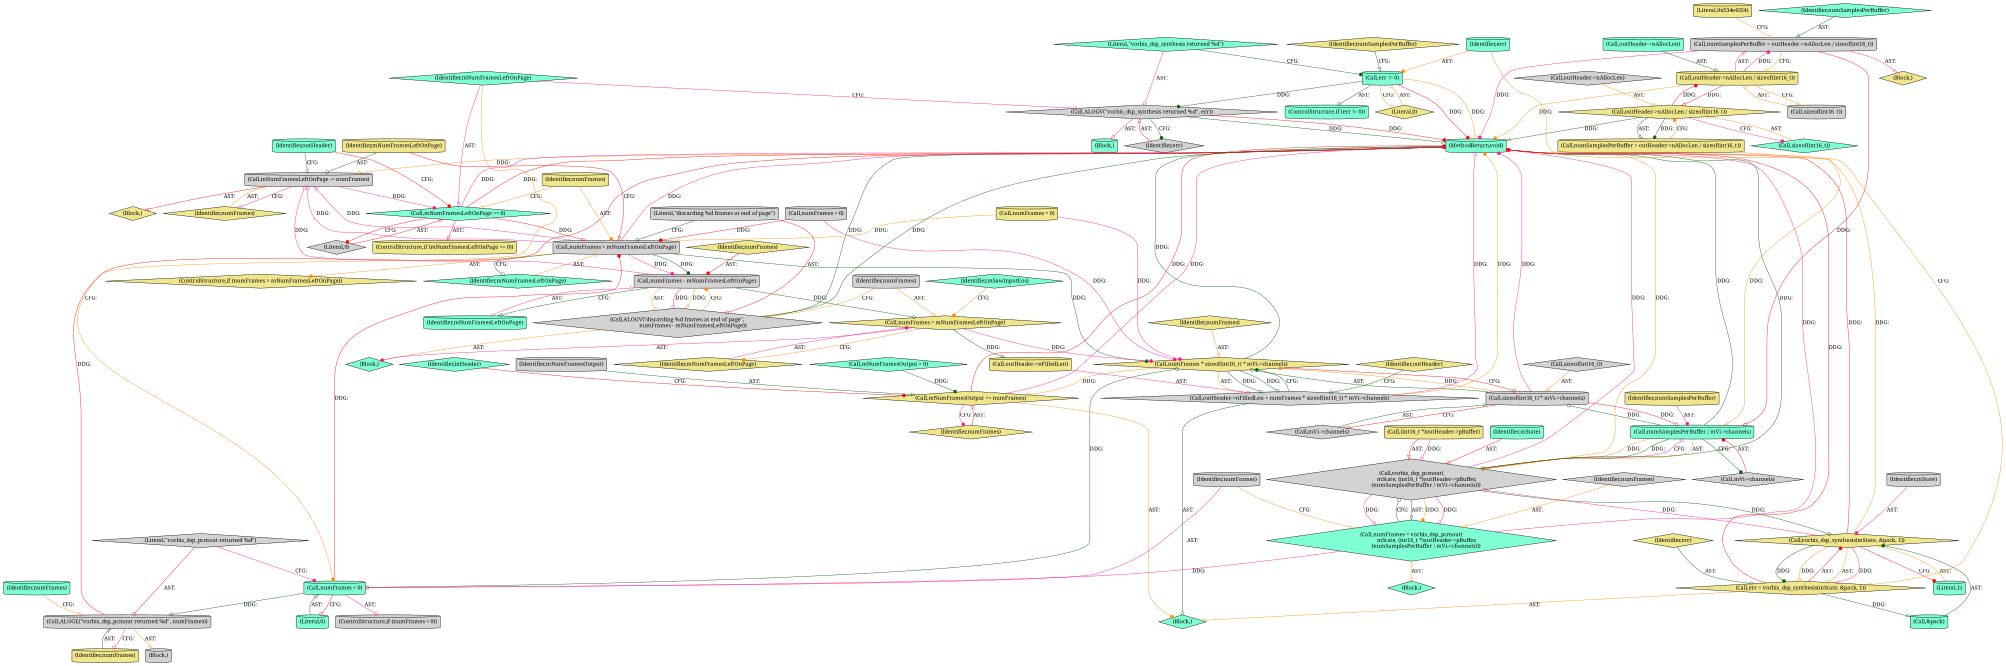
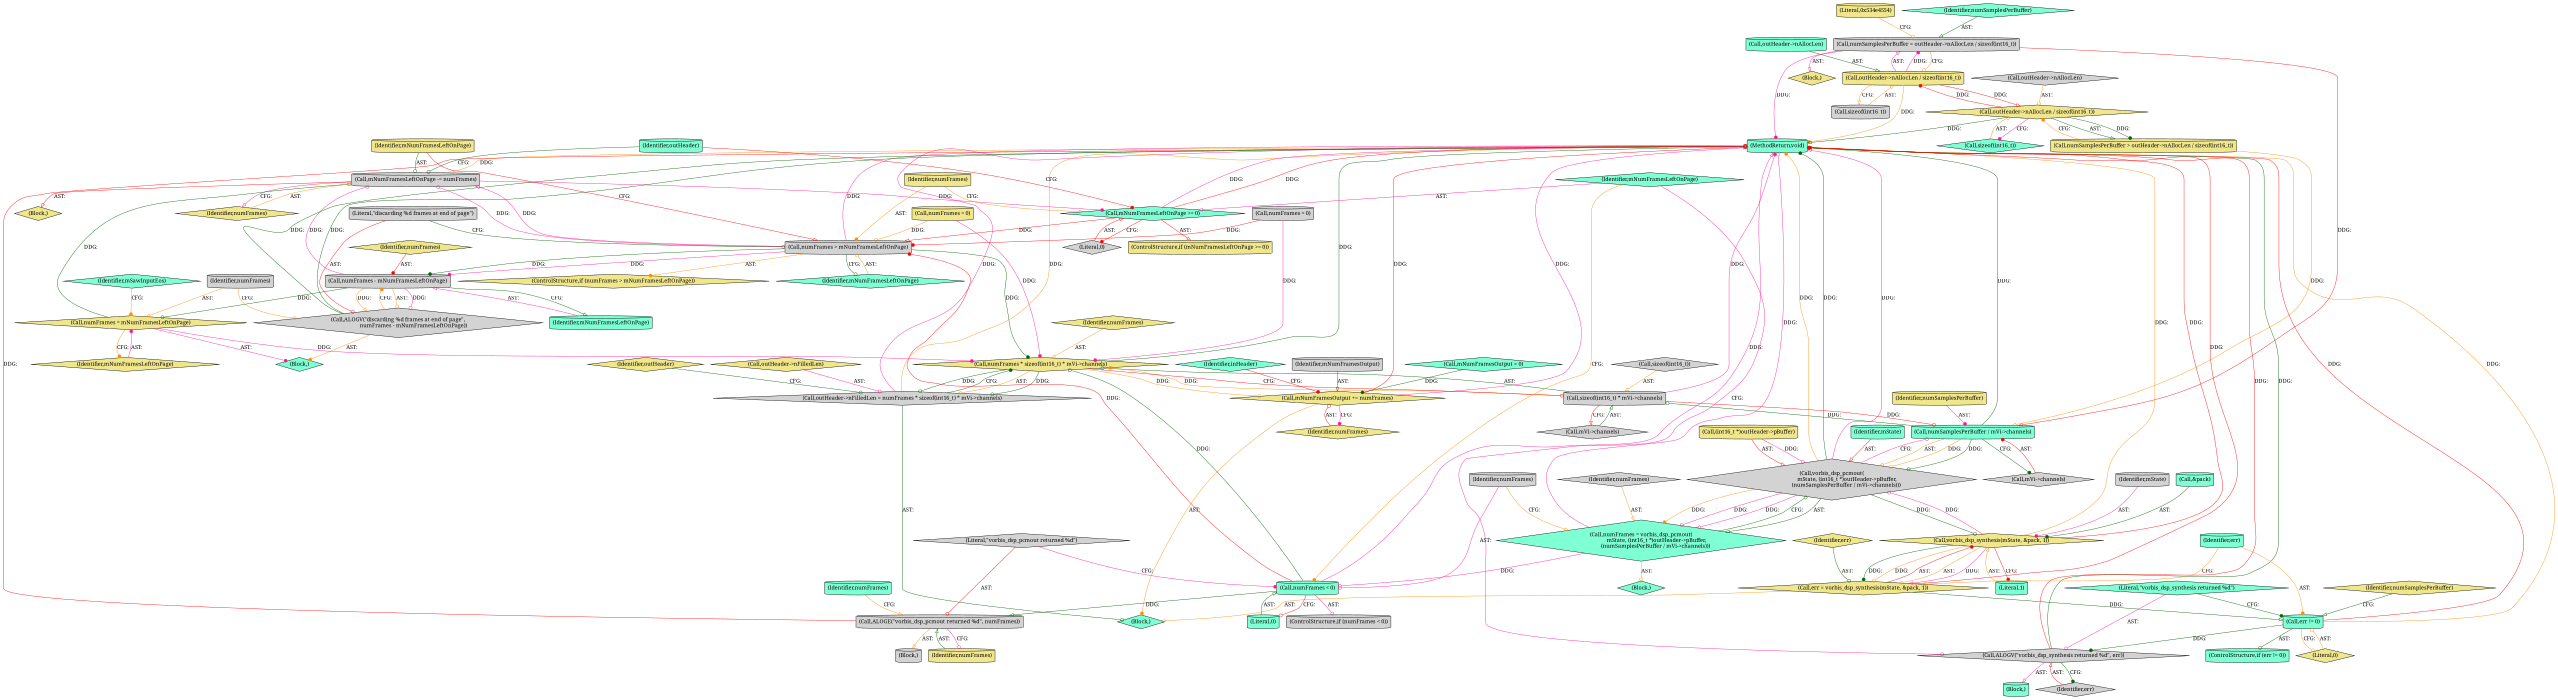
edge "(Call,numFrames = mNumFramesLeftOnPage)" -> "(Call,outHeader->nFilledLen)": now "(Call,numFrames = mNumFramesLeftOnPage)" -> "(Call,mNumFramesLeftOnPage -= numFrames)"
node "(Call,outHeader->nFilledLen)": shape cylinder -> diamond
edge "(Call,numFrames < 0)" -> "(MethodReturn,void)": added, label "DDG:"
edge "(Call,err = vorbis_dsp_synthesis(mState, &pack, 1))" -> "(Call,&pack)": now "(Call,err = vorbis_dsp_synthesis(mState, &pack, 1))" -> "(Call,err != 0)"
